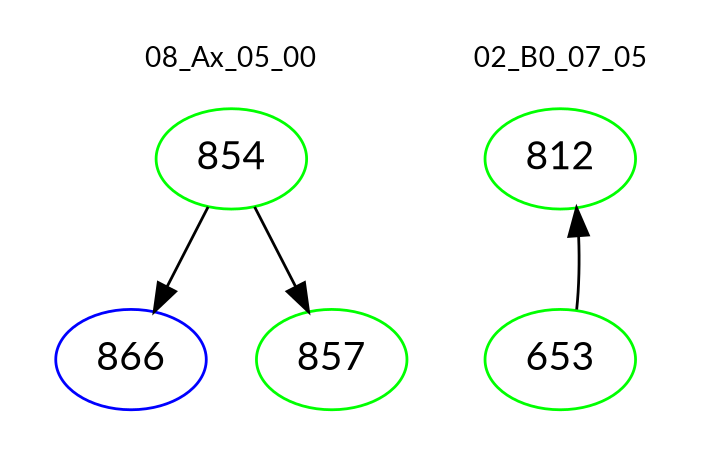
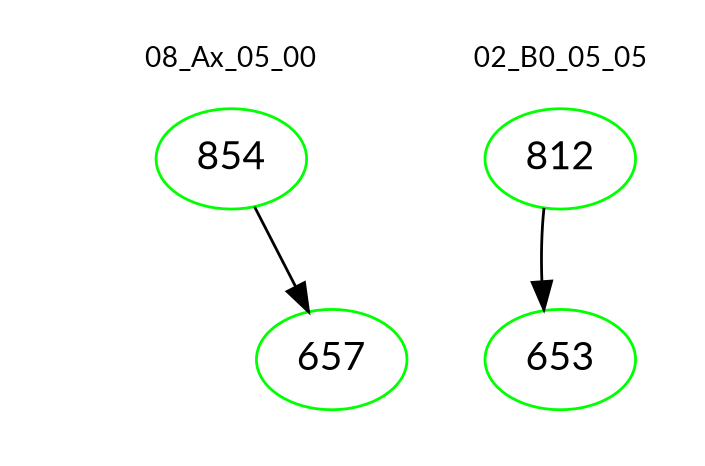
cluster "02_B0_07_05": label "02_B0_07_05" -> "02_B0_05_05"
edge "653" -> "812": reversed
node "866": removed
node "857": label "857" -> "657"
